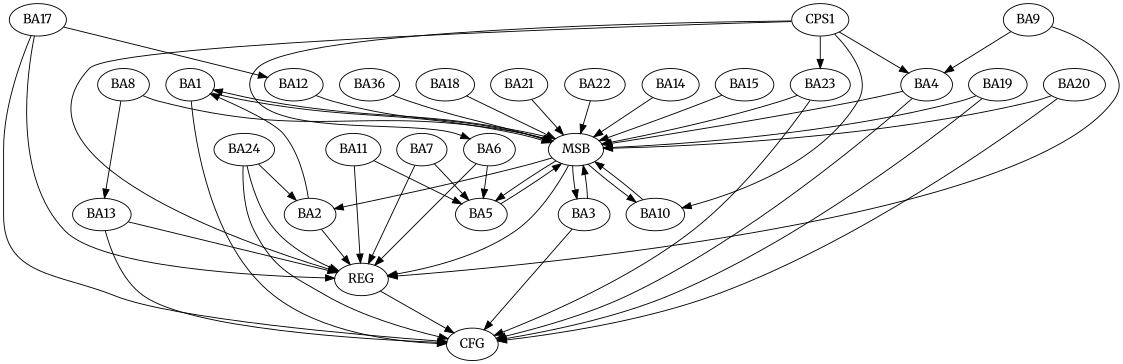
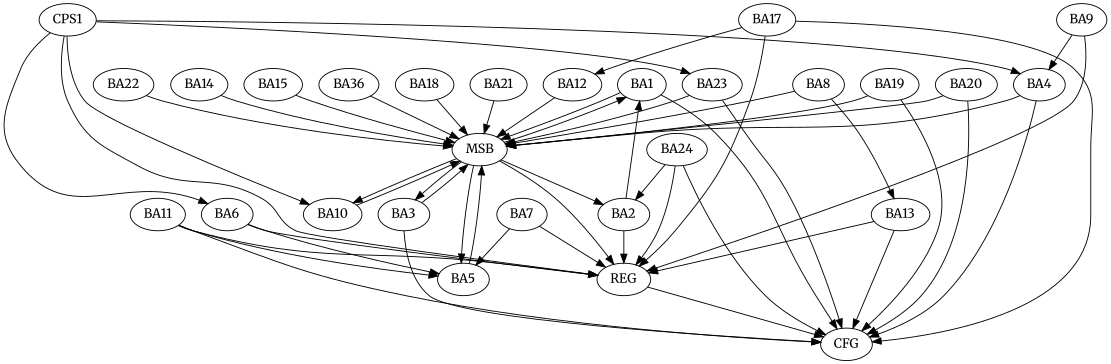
edge "BA11" -> "CFG": added
